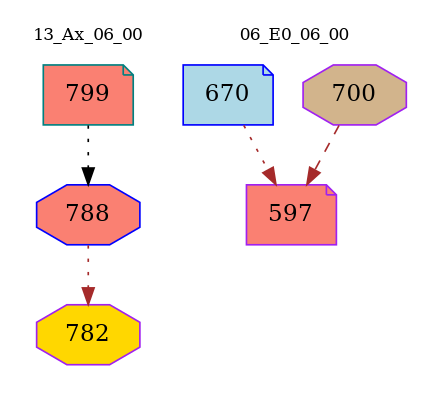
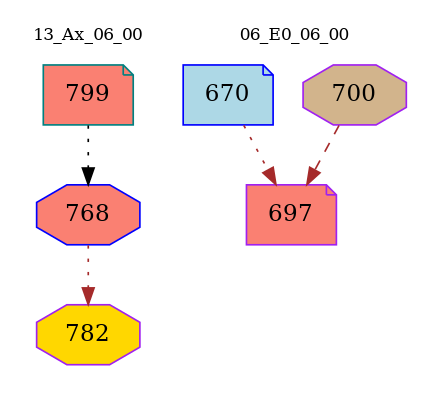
node "788": label "788" -> "768"
node "597": label "597" -> "697"
